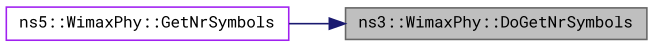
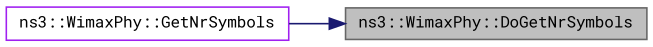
node "ns5::WimaxPhy::GetNrSymbols": label "ns5::WimaxPhy::GetNrSymbols" -> "ns3::WimaxPhy::GetNrSymbols"
